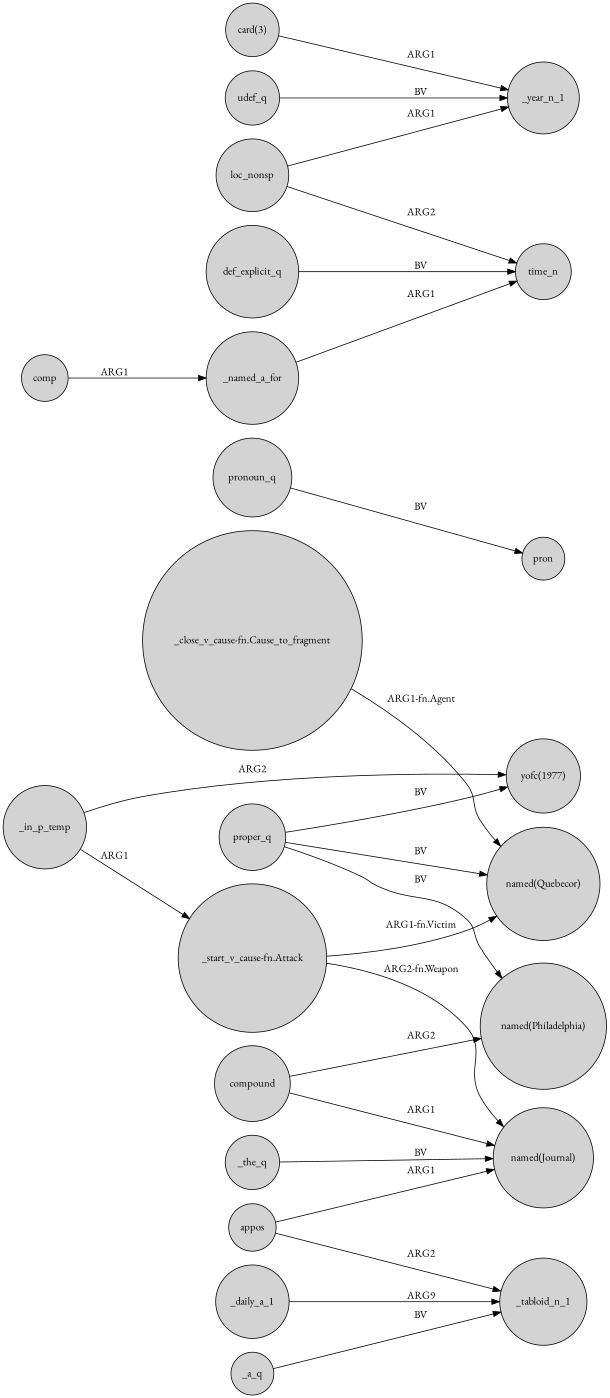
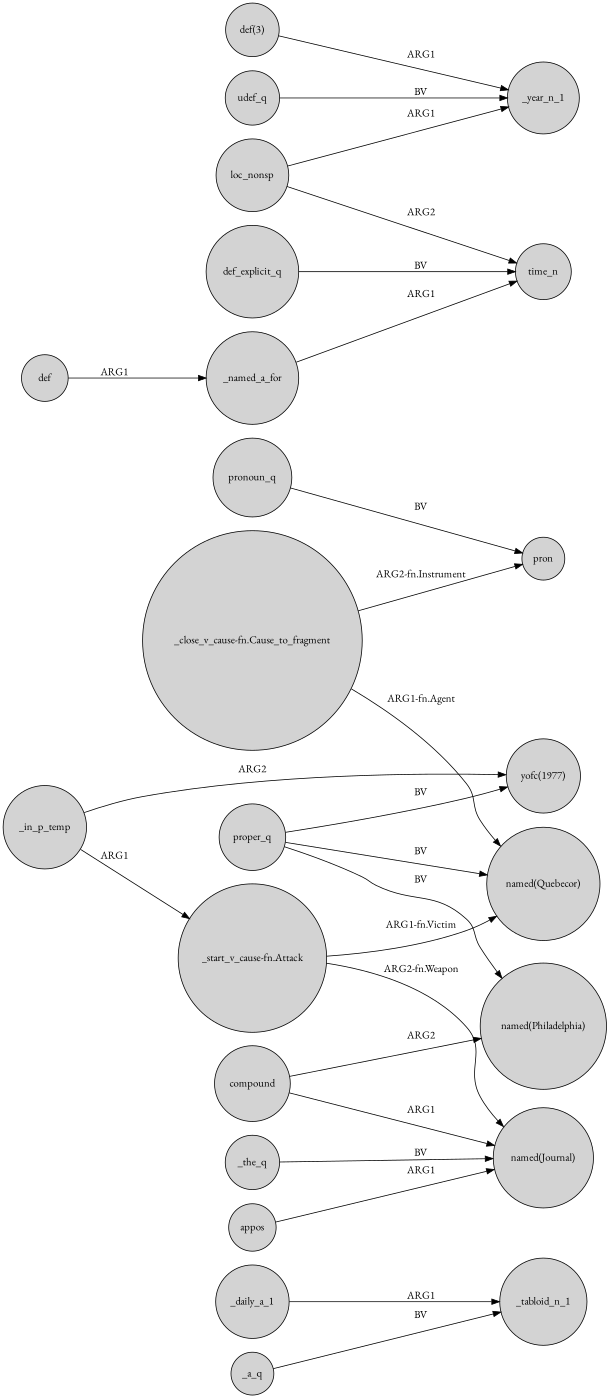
node "card(3)": label "card(3)" -> "def(3)"
node "comp": label "comp" -> "def"
edge "_close_v_cause-fn.Cause_to_fragment" -> "pron": added, label "ARG2-fn.Instrument"
edge "appos" -> "_tabloid_n_1": removed, label "ARG2"
edge "_daily_a_1" -> "_tabloid_n_1": label "ARG9" -> "ARG1"
